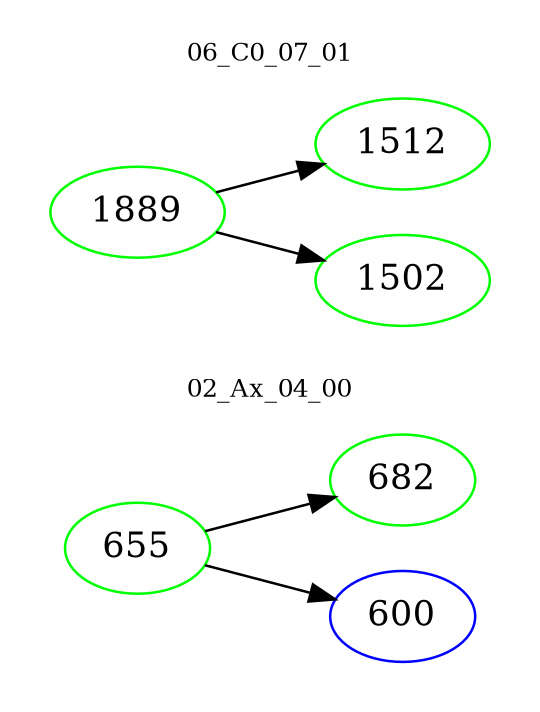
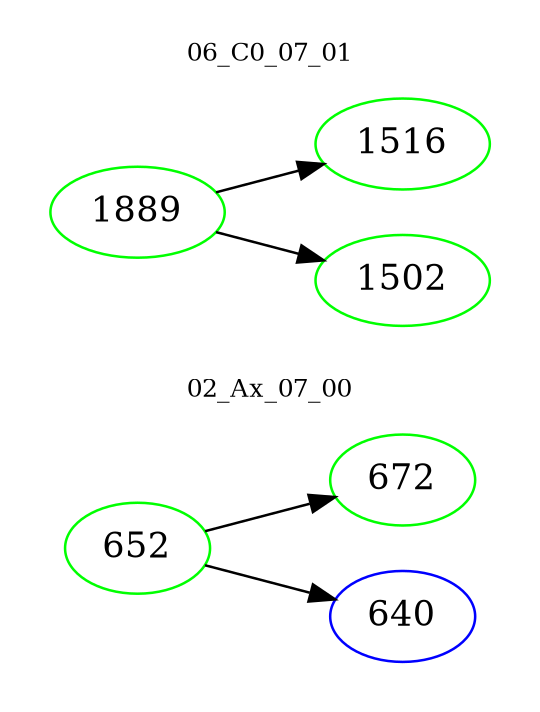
node "1512": label "1512" -> "1516"
cluster "02_Ax_04_00": label "02_Ax_04_00" -> "02_Ax_07_00"
node "682": label "682" -> "672"
node "655": label "655" -> "652"
node "600": label "600" -> "640"
